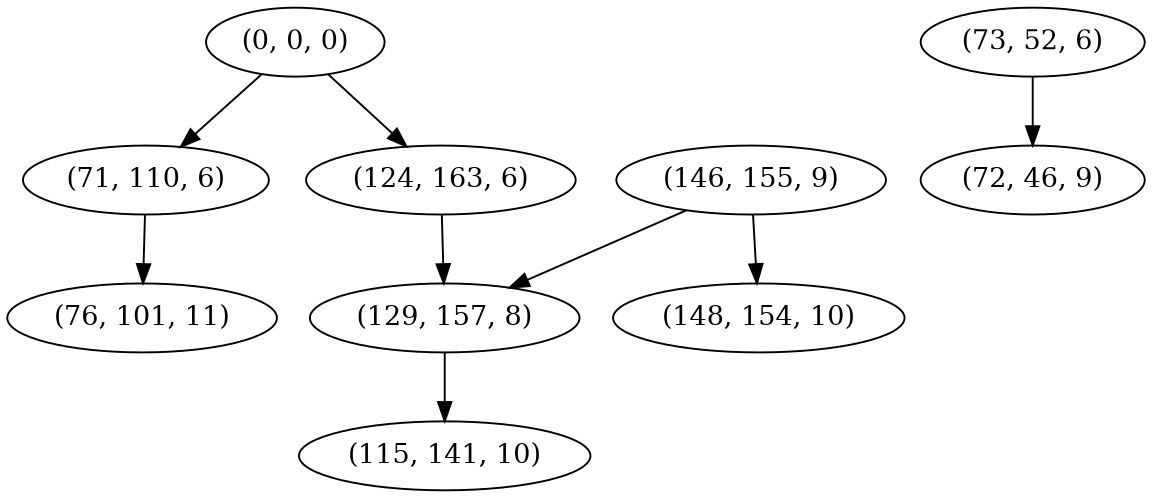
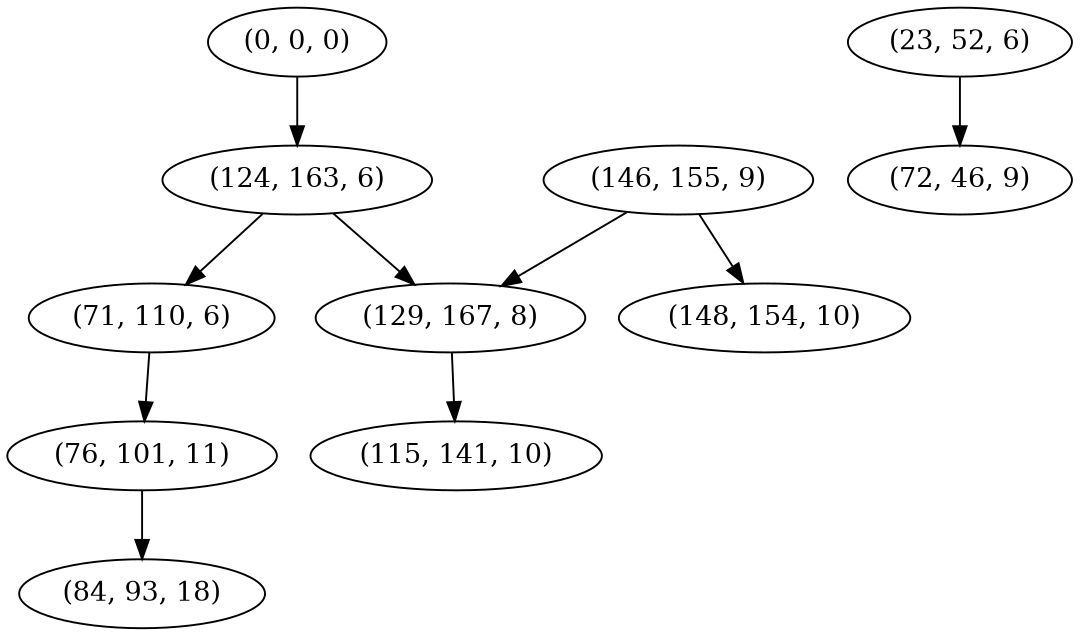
node "(73, 52, 6)": label "(73, 52, 6)" -> "(23, 52, 6)"
edge "(0, 0, 0)" -> "(71, 110, 6)": now "(124, 163, 6)" -> "(71, 110, 6)"
node "(129, 157, 8)": label "(129, 157, 8)" -> "(129, 167, 8)"
node "(84, 93, 18)": added
